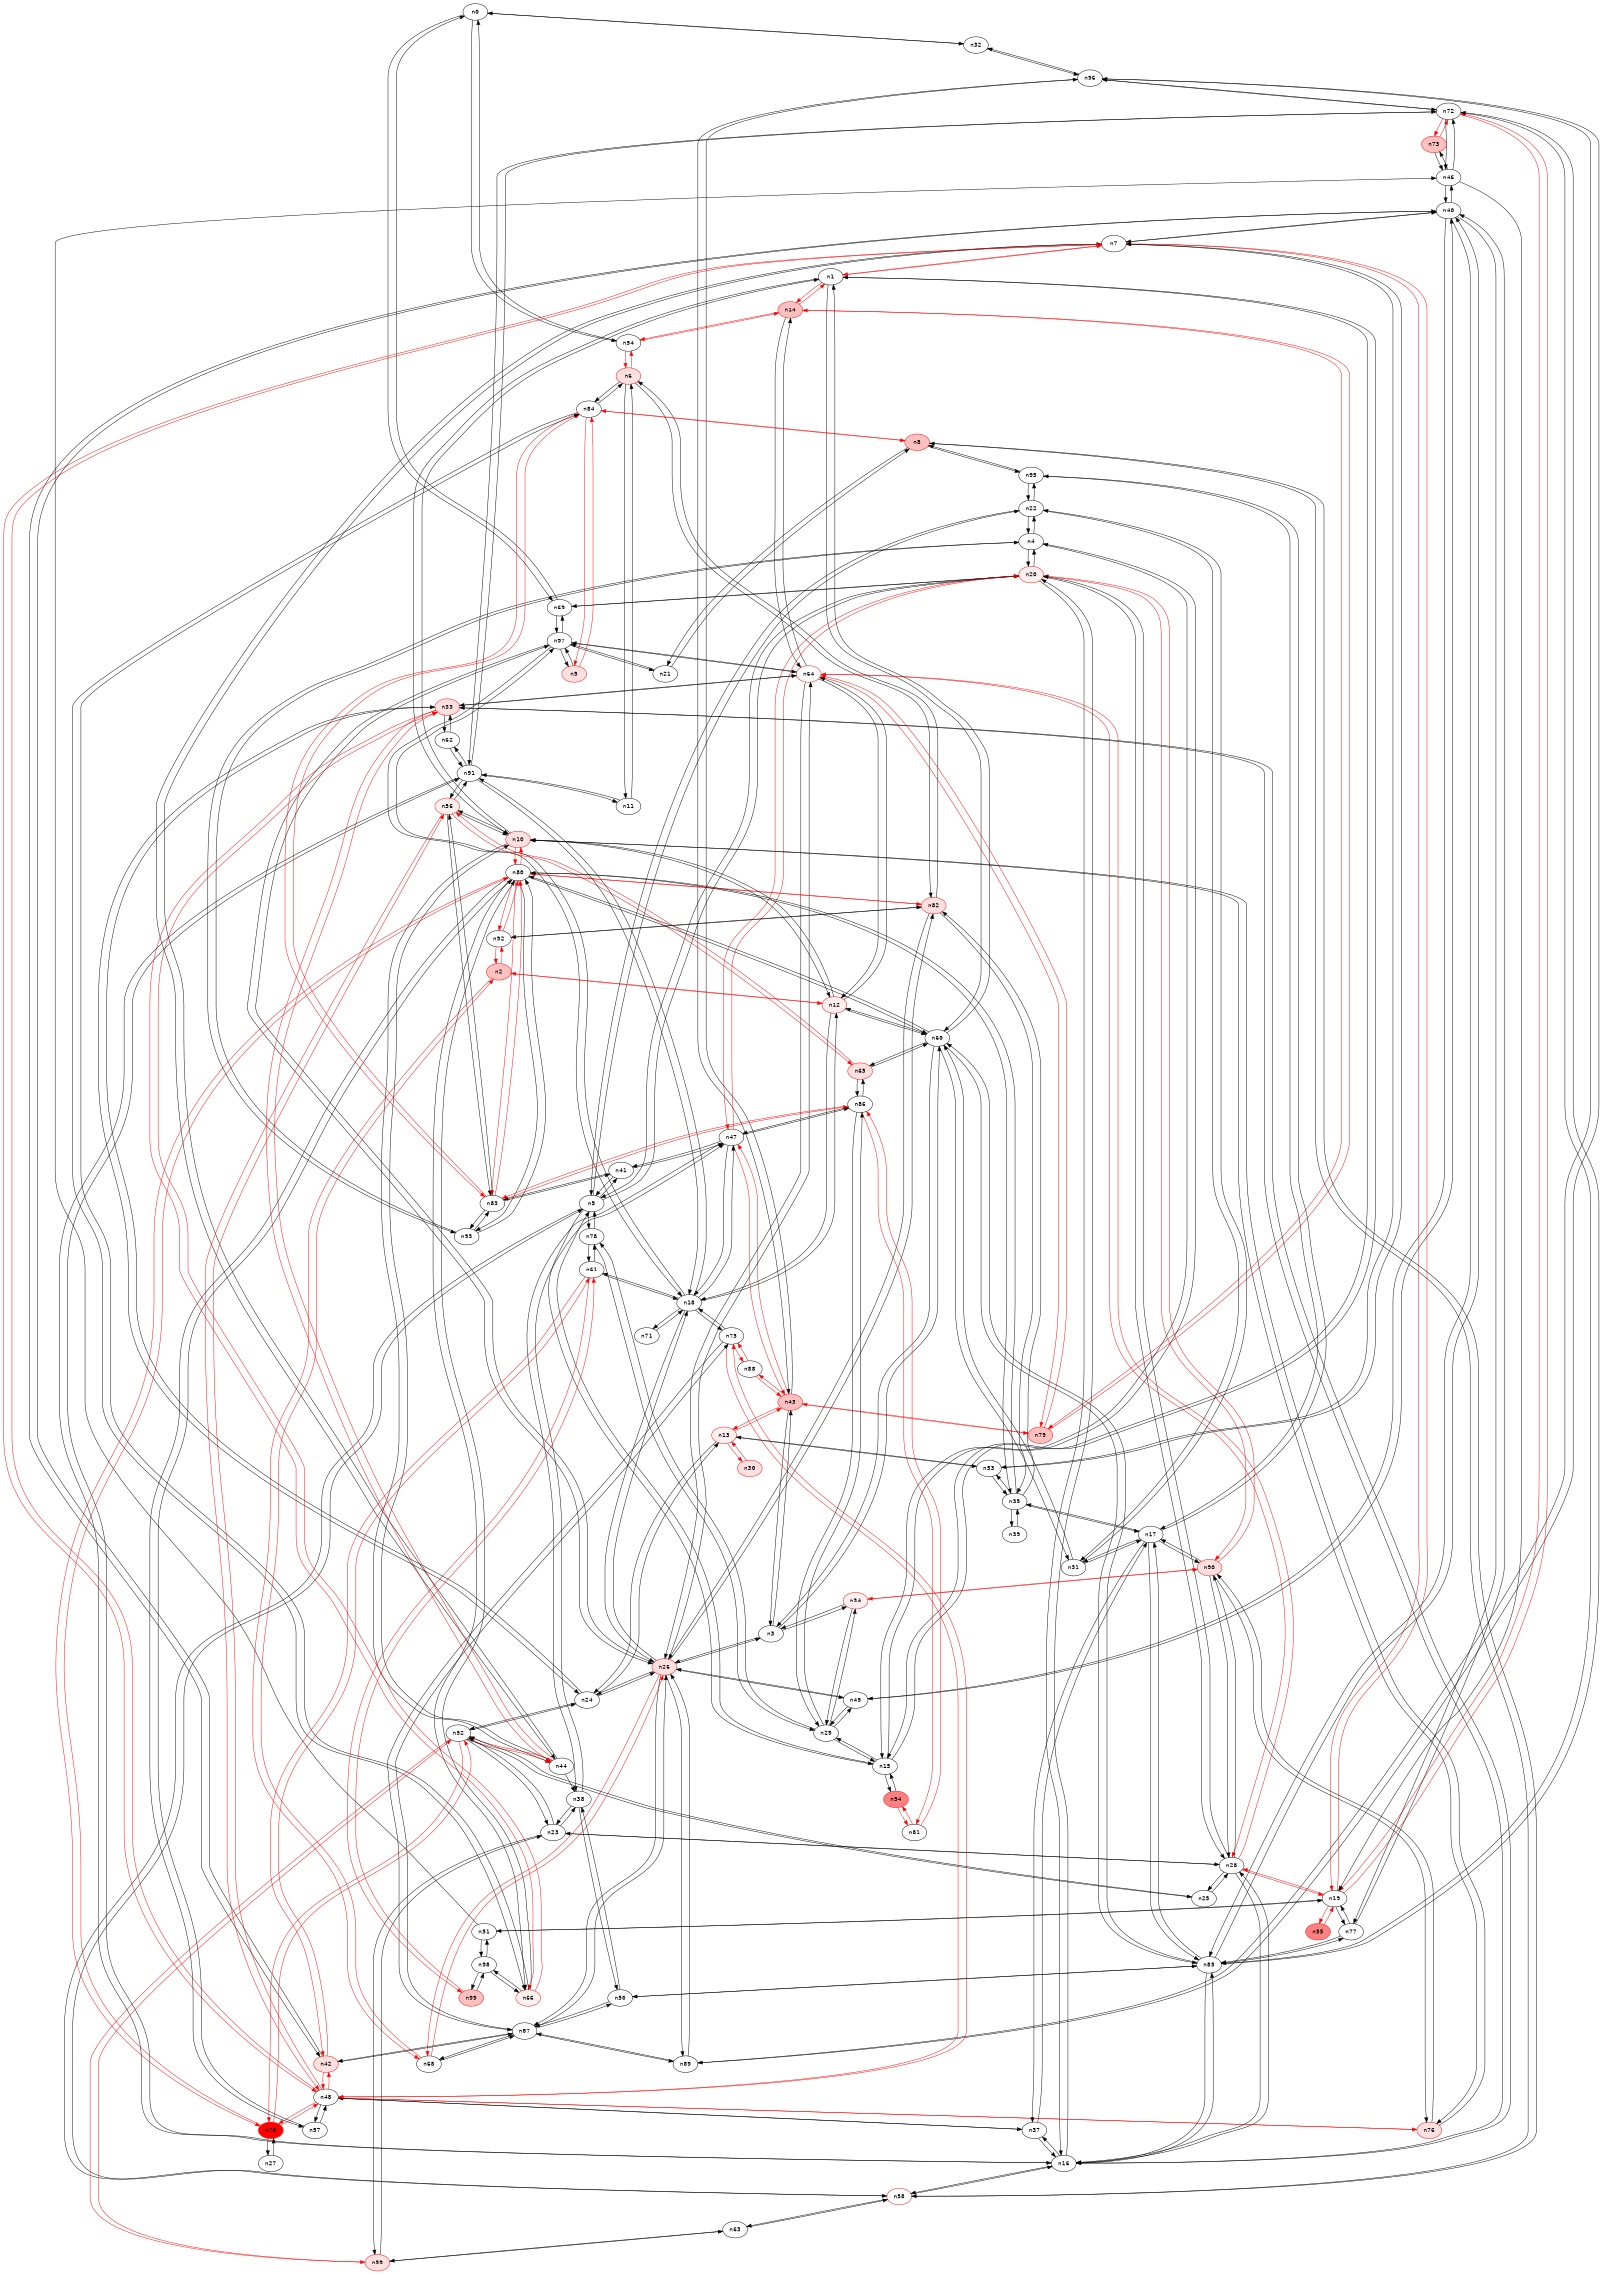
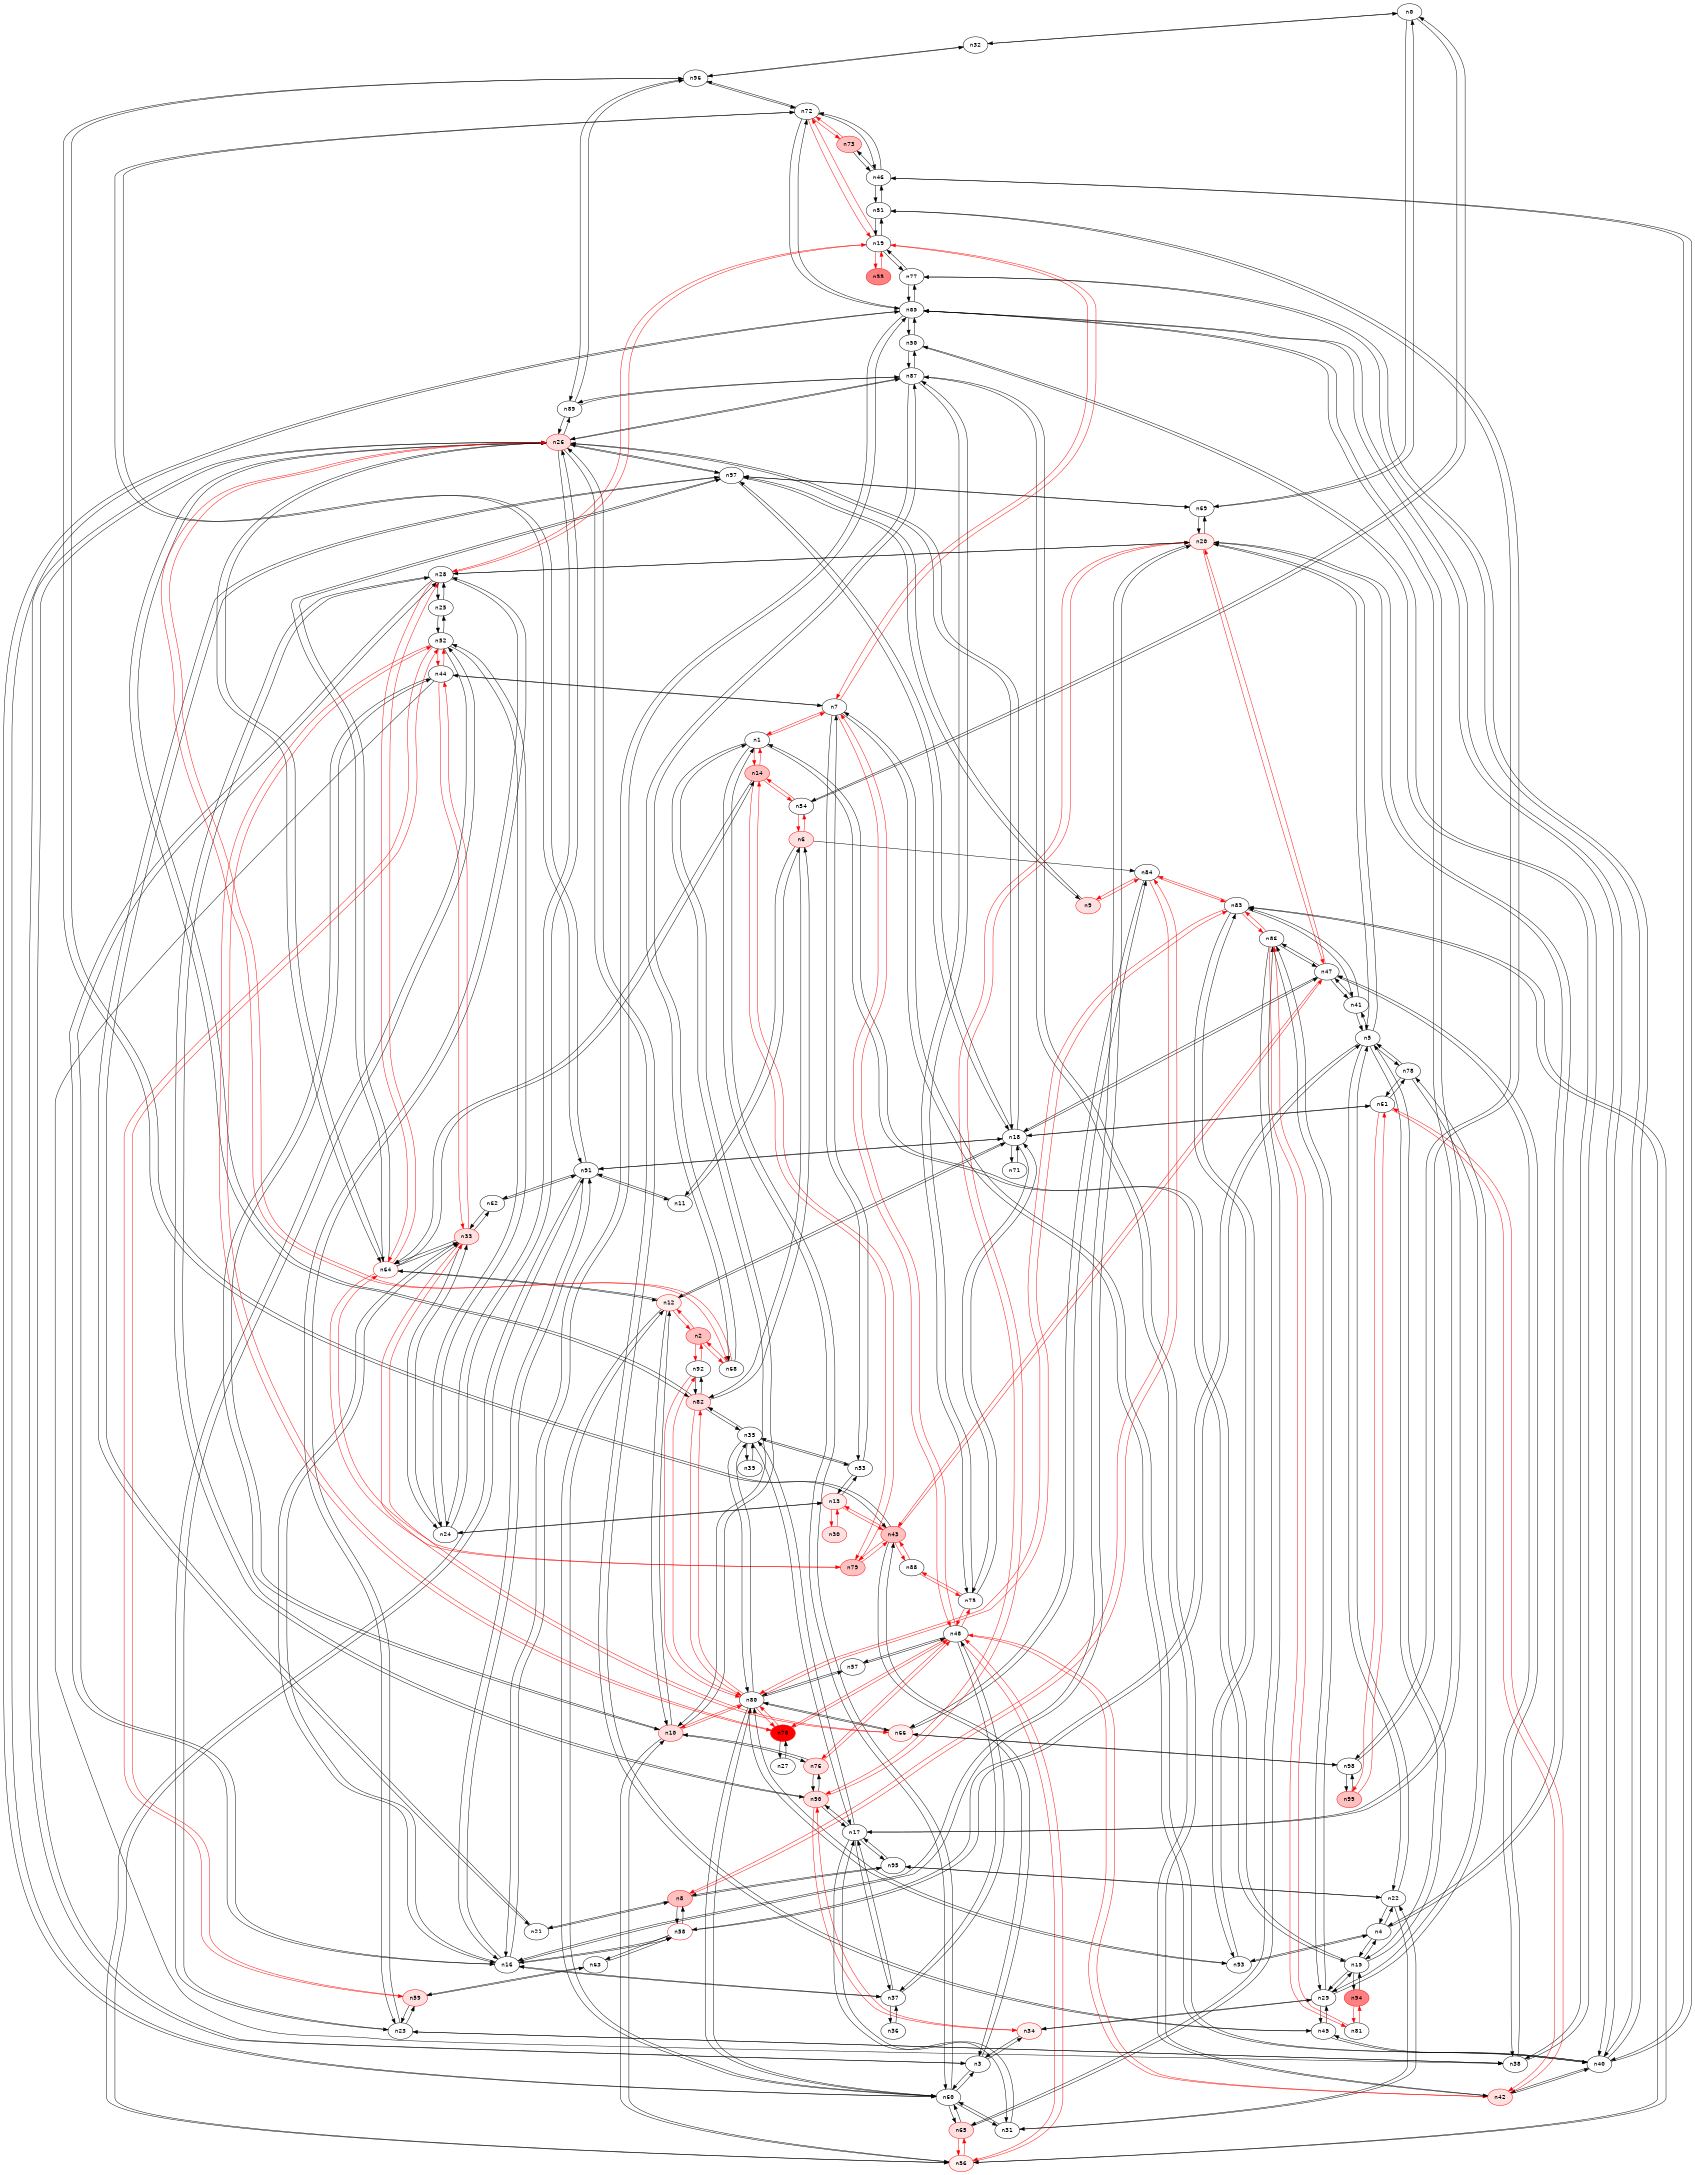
edge "n84" -> "n6": removed
edge "n46" -> "n19": now "n46" -> "n51"
node "n36": added
